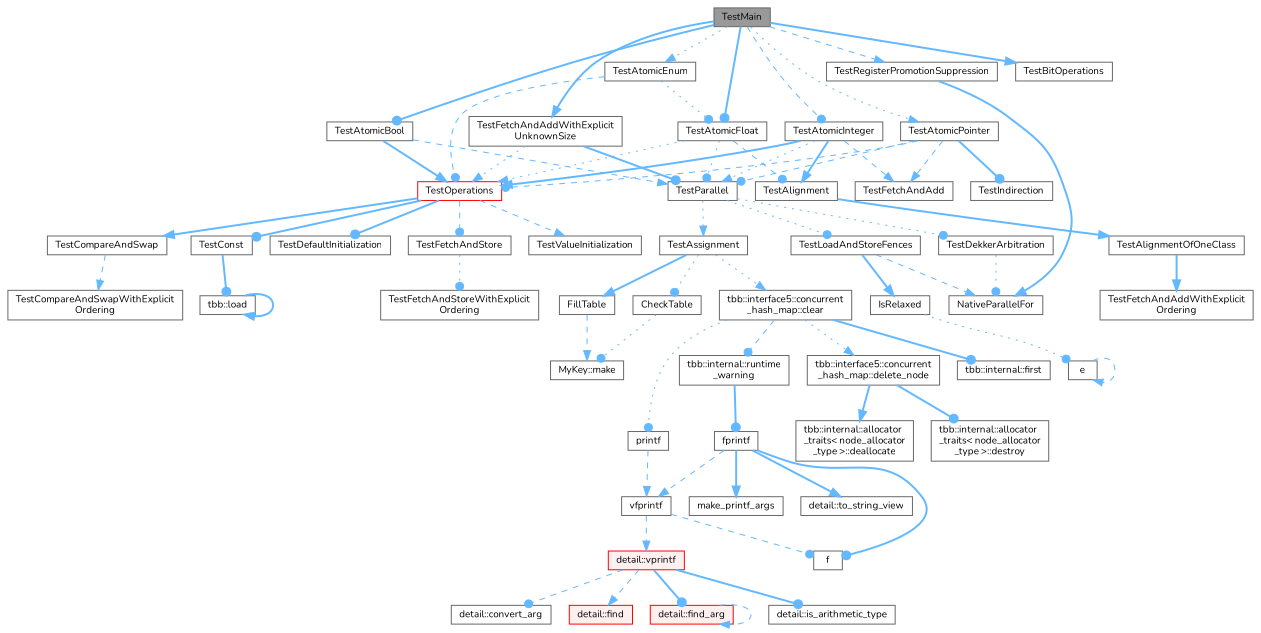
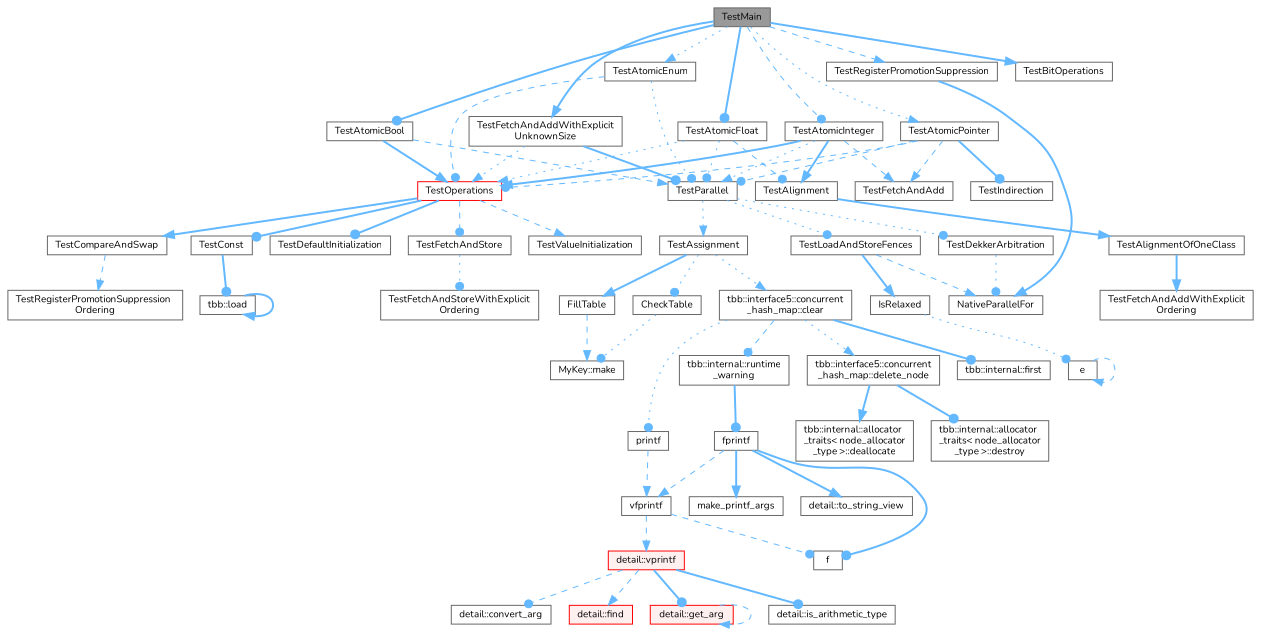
edge "TestAtomicEnum" -> "TestAtomicFloat": now "TestAtomicEnum" -> "TestParallel"
node "TestCompareAndSwapWithExplicit Ordering": label "TestCompareAndSwapWithExplicit Ordering" -> "TestRegisterPromotionSuppression Ordering"
node "detail::find_arg": label "detail::find_arg" -> "detail::get_arg"
